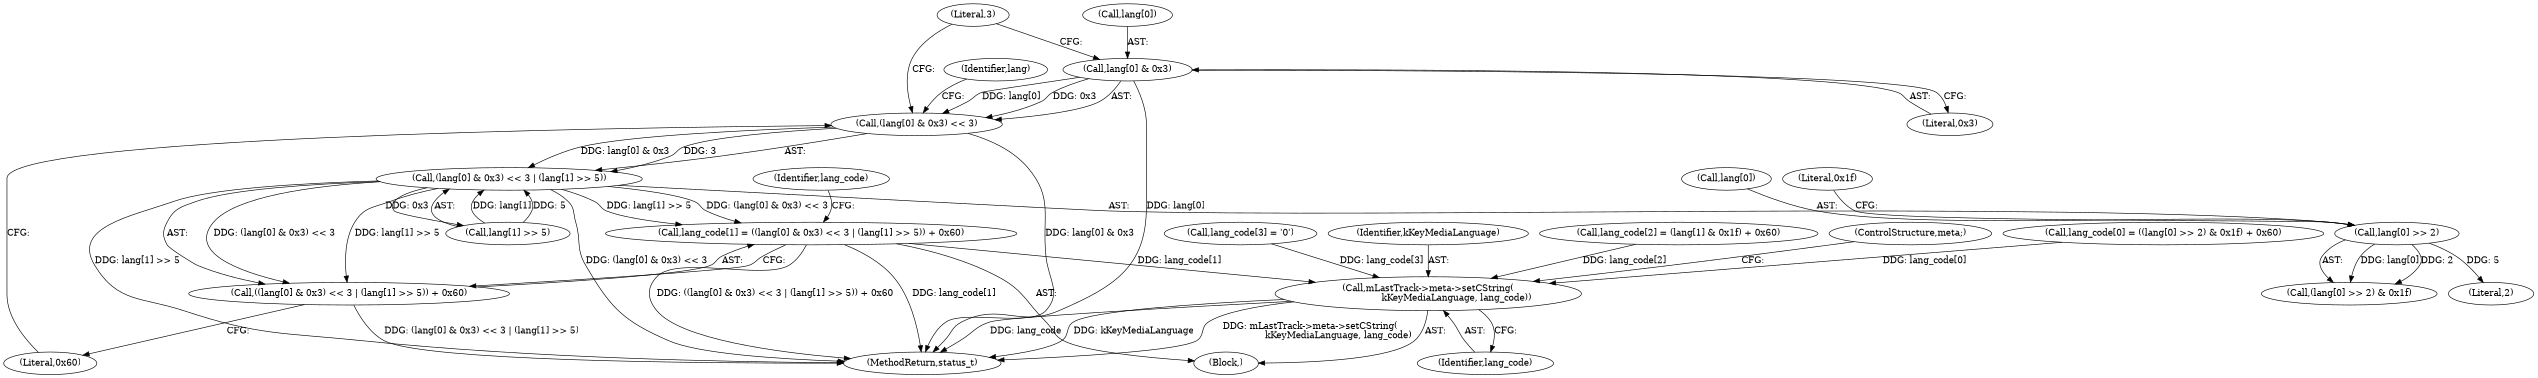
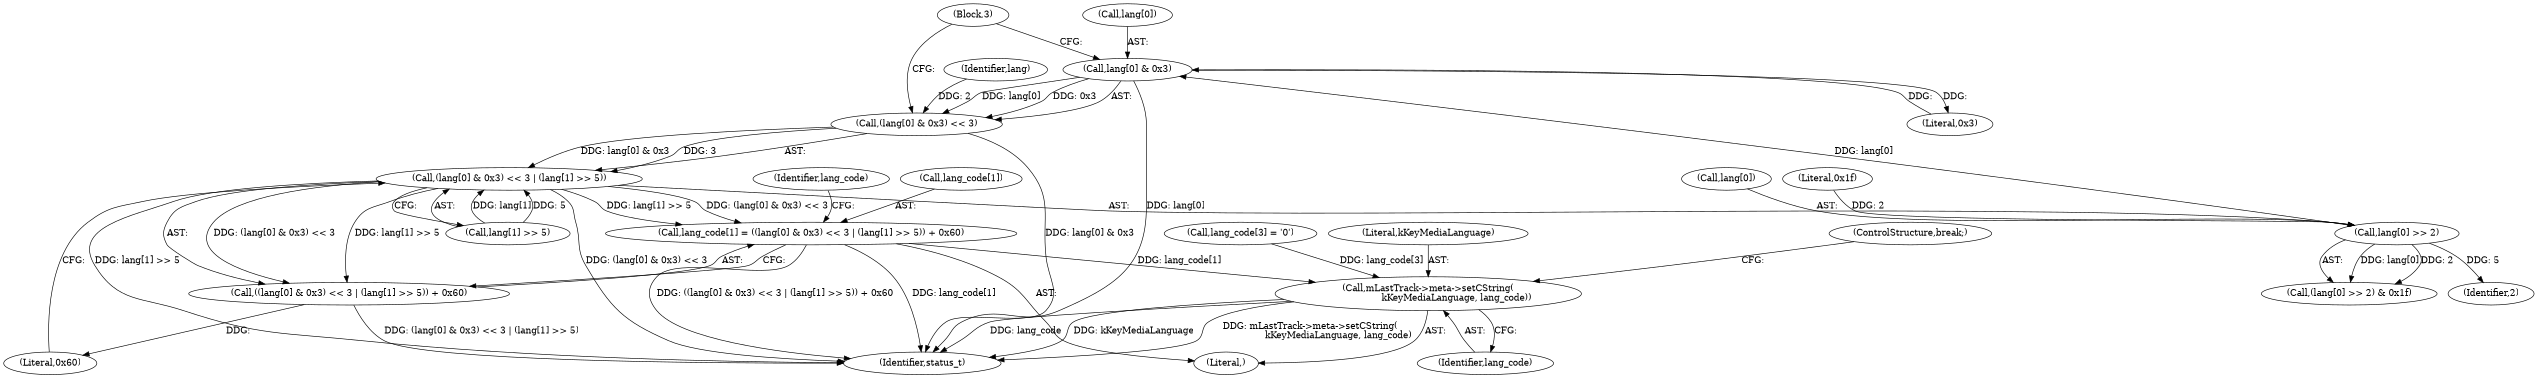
node "(Literal,3)": label "(Literal,3)" -> "(Block,3)"
edge "(Identifier,lang)" -> "(Call,(lang[0] & 0x3) << 3)": label "CFG: " -> "DDG: 2"
edge "(Literal,0x3)" -> "(Call,lang[0] & 0x3)": label "AST: " -> "DDG: "
edge "(Call,lang[0] & 0x3)" -> "(Literal,0x3)": label "CFG: " -> "DDG: "
edge "(Literal,0x60)" -> "(Call,(lang[0] & 0x3) << 3)": now "(Literal,0x60)" -> "(Call,(lang[0] & 0x3) << 3 | (lang[1] >> 5))"
edge "(Call,lang[0] >> 2)" -> "(Call,lang[0] & 0x3)": added, label "DDG: lang[0]"
node "(Call,lang_code[1])": added
edge "(Call,(lang[0] & 0x3) << 3 | (lang[1] >> 5))" -> "(Call,lang[1] >> 5)": label "DDG: 0x3" -> "CFG: "
edge "(Literal,0x1f)" -> "(Call,lang[0] >> 2)": label "CFG: " -> "DDG: 2"
node "(Identifier,kKeyMediaLanguage)": label "(Identifier,kKeyMediaLanguage)" -> "(Literal,kKeyMediaLanguage)"
node "(Call,lang_code[2] = (lang[1] & 0x1f) + 0x60)": removed
node "(ControlStructure,meta;)": label "(ControlStructure,meta;)" -> "(ControlStructure,break;)"
node "(Call,lang_code[0] = ((lang[0] >> 2) & 0x1f) + 0x60)": removed
node "(Literal,2)": label "(Literal,2)" -> "(Identifier,2)"
edge "(Call,((lang[0] & 0x3) << 3 | (lang[1] >> 5)) + 0x60)" -> "(Literal,0x60)": label "CFG: " -> "DDG: "
node "(MethodReturn,status_t)": label "(MethodReturn,status_t)" -> "(Identifier,status_t)"
node "(Block,)": label "(Block,)" -> "(Literal,)"
